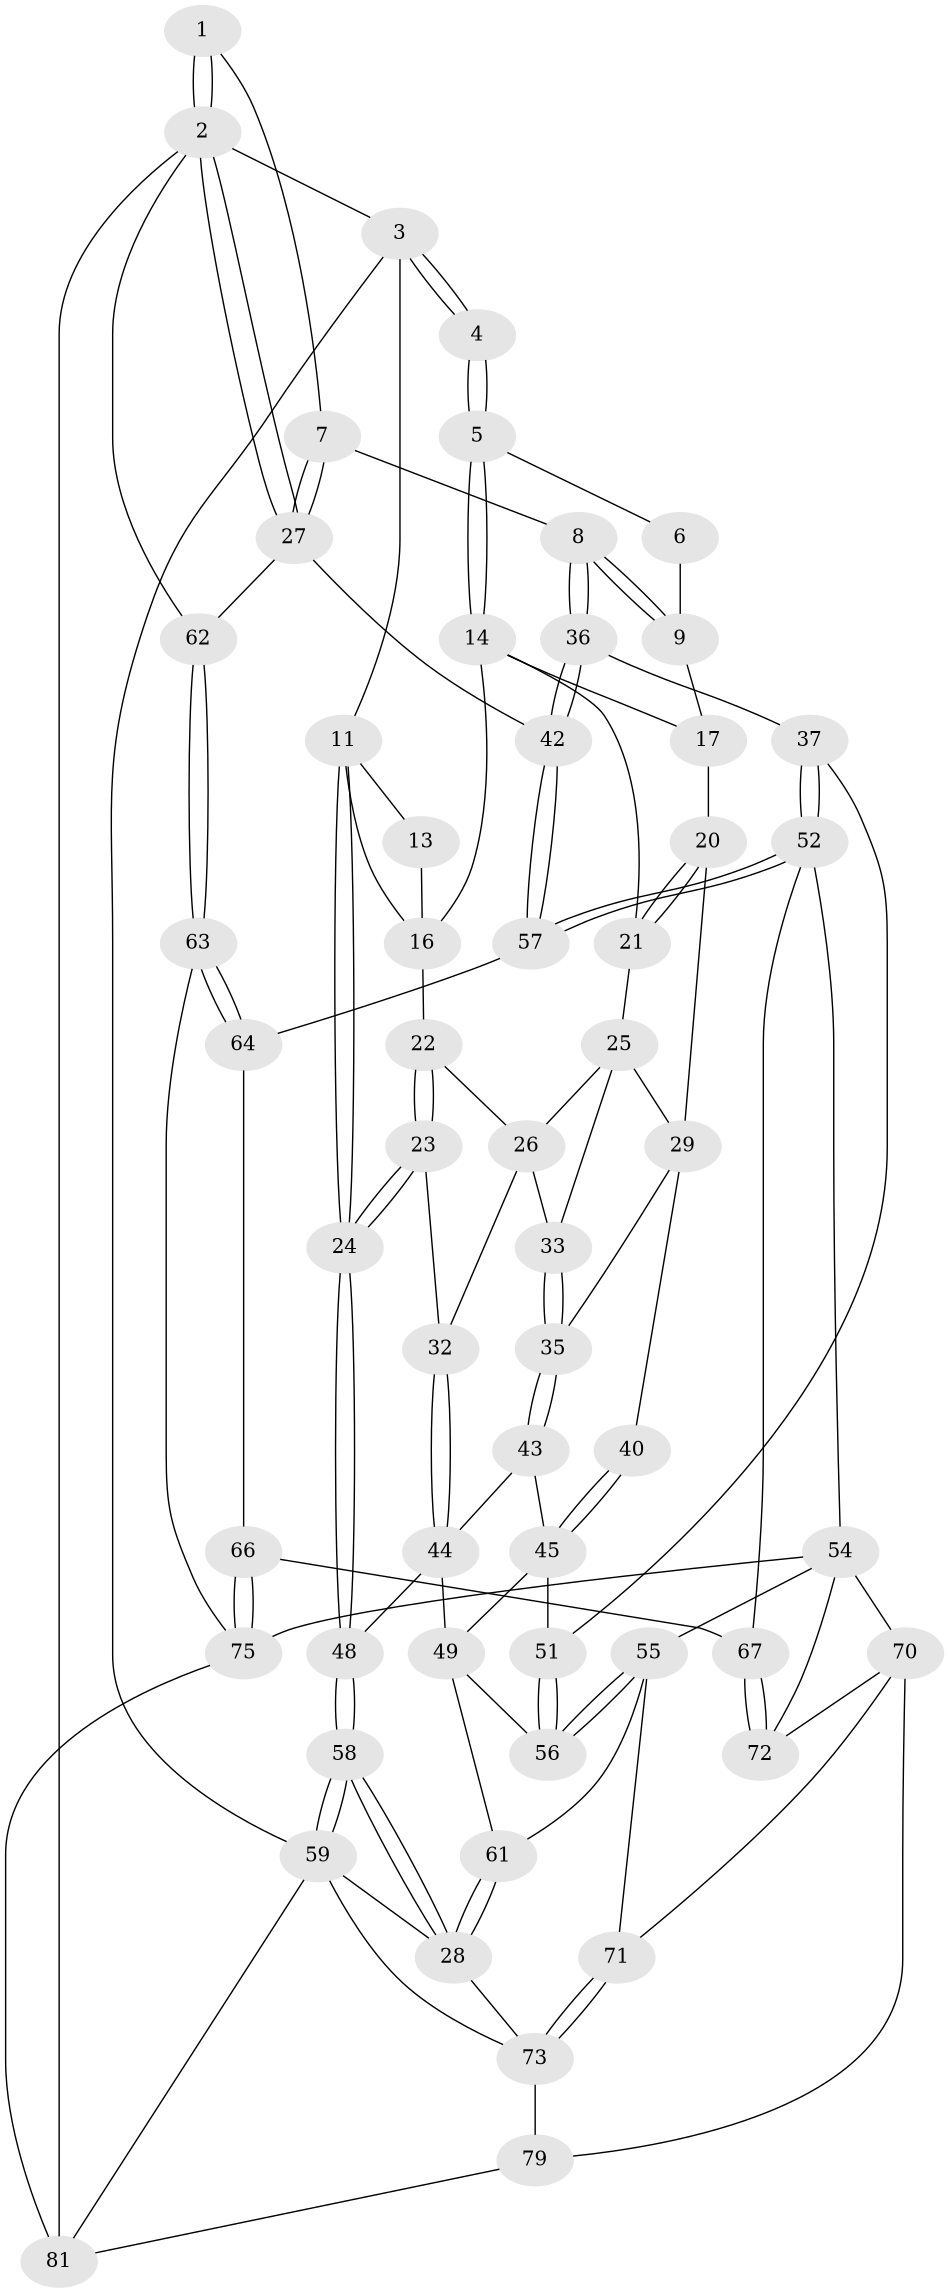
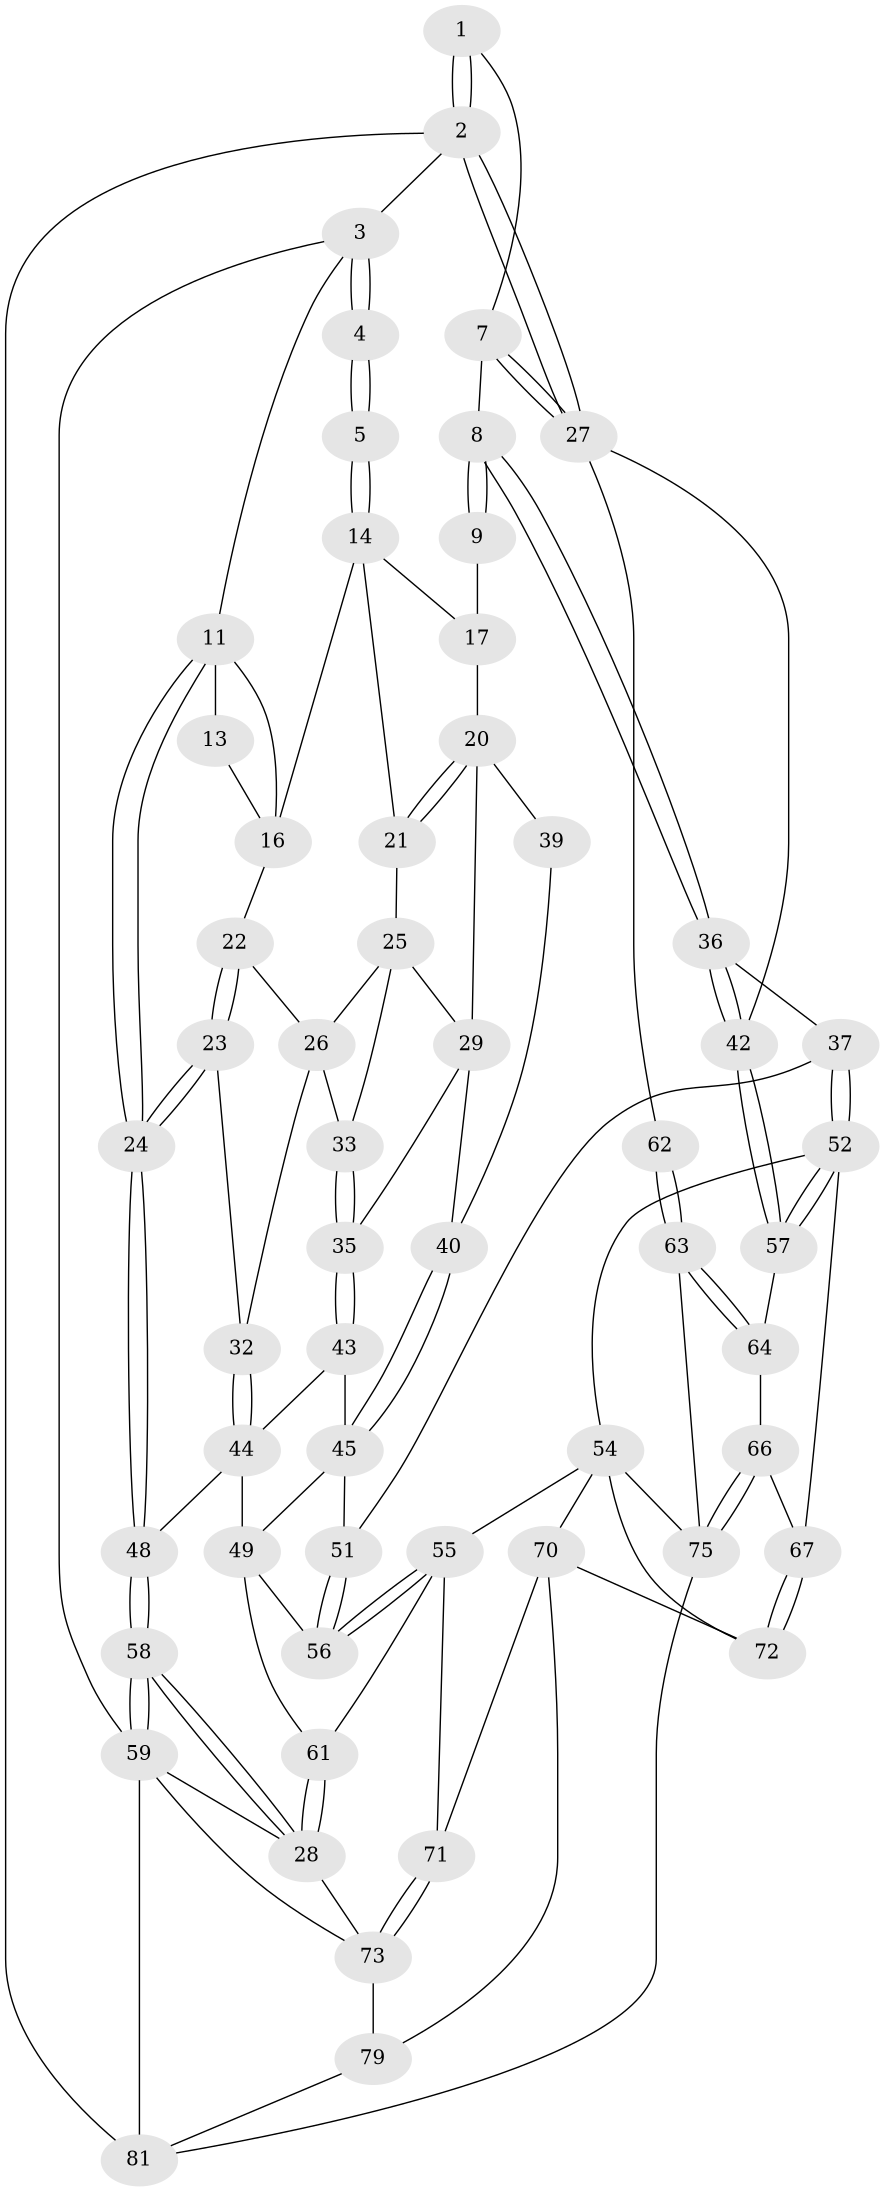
edge "2" -- "62": removed
node "6": removed
node "39": added
